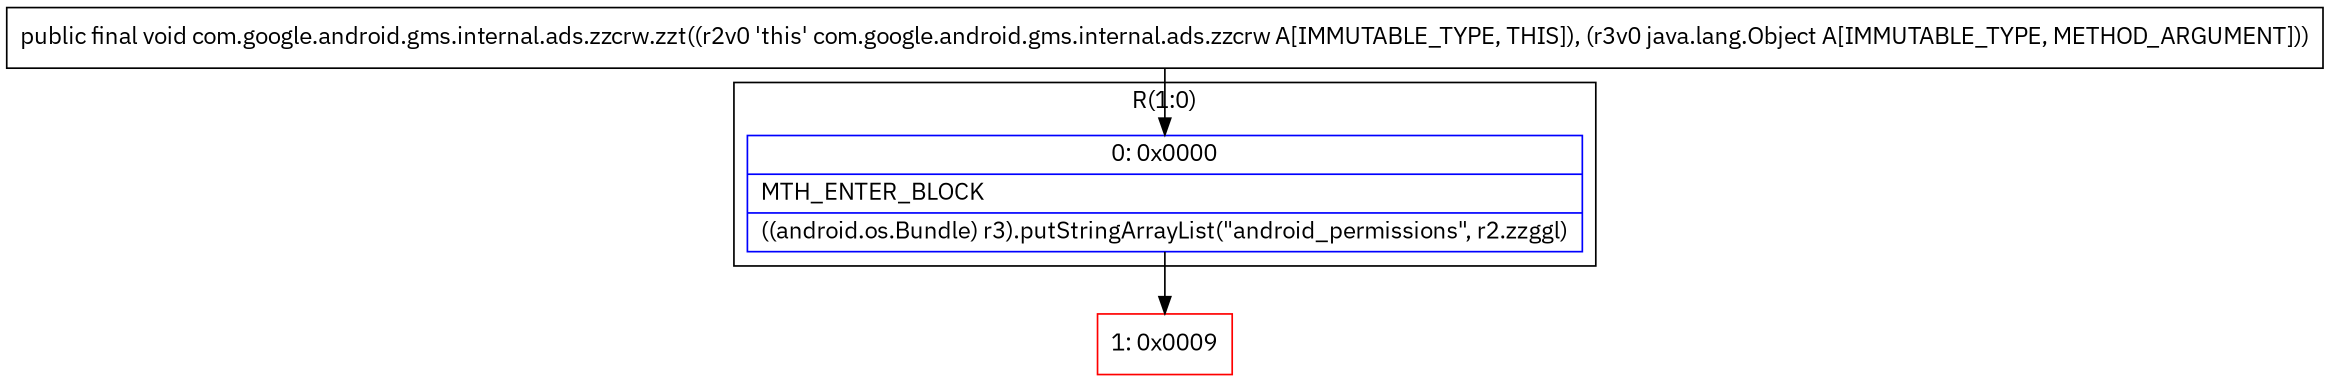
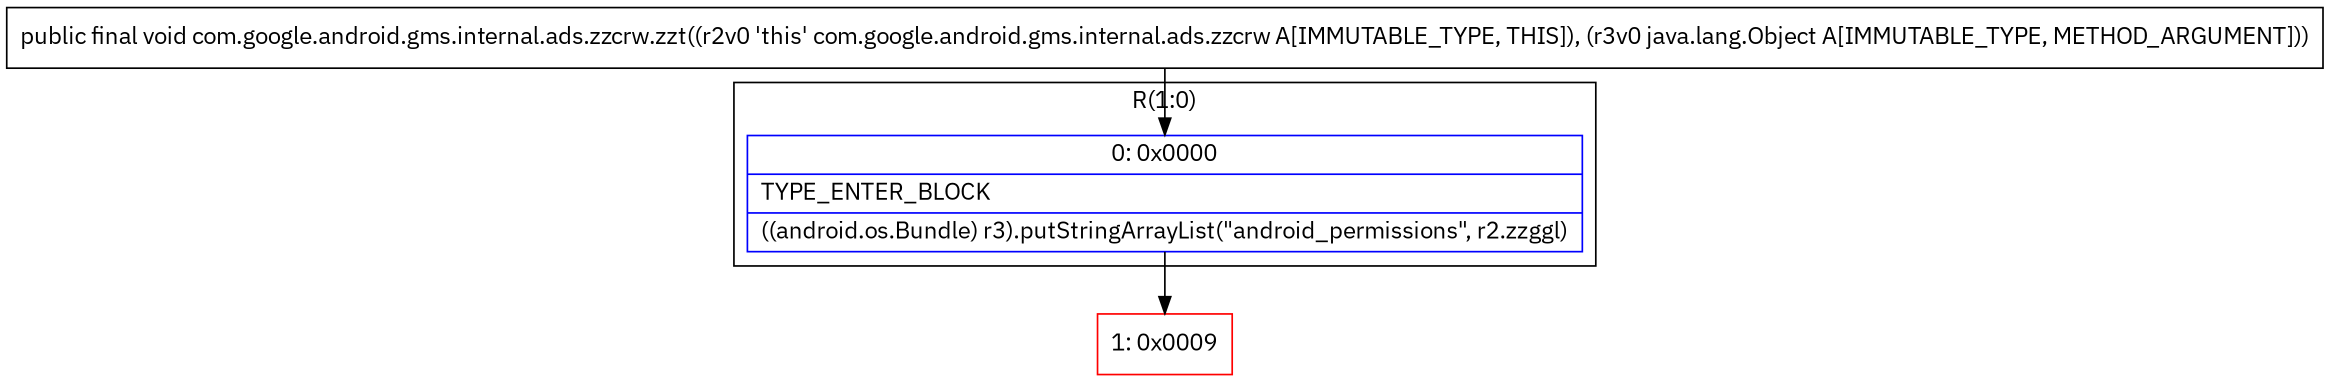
node "0: 0x0000": text "MTH_ENTER_BLOCK" -> "TYPE_ENTER_BLOCK"
